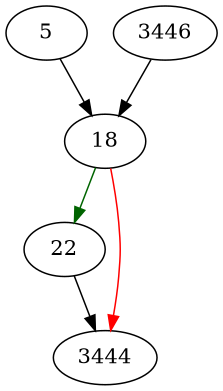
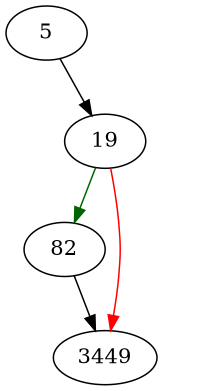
node "3446": removed
node "18": label "18" -> "19"
node "22": label "22" -> "82"
node "3444": label "3444" -> "3449"
